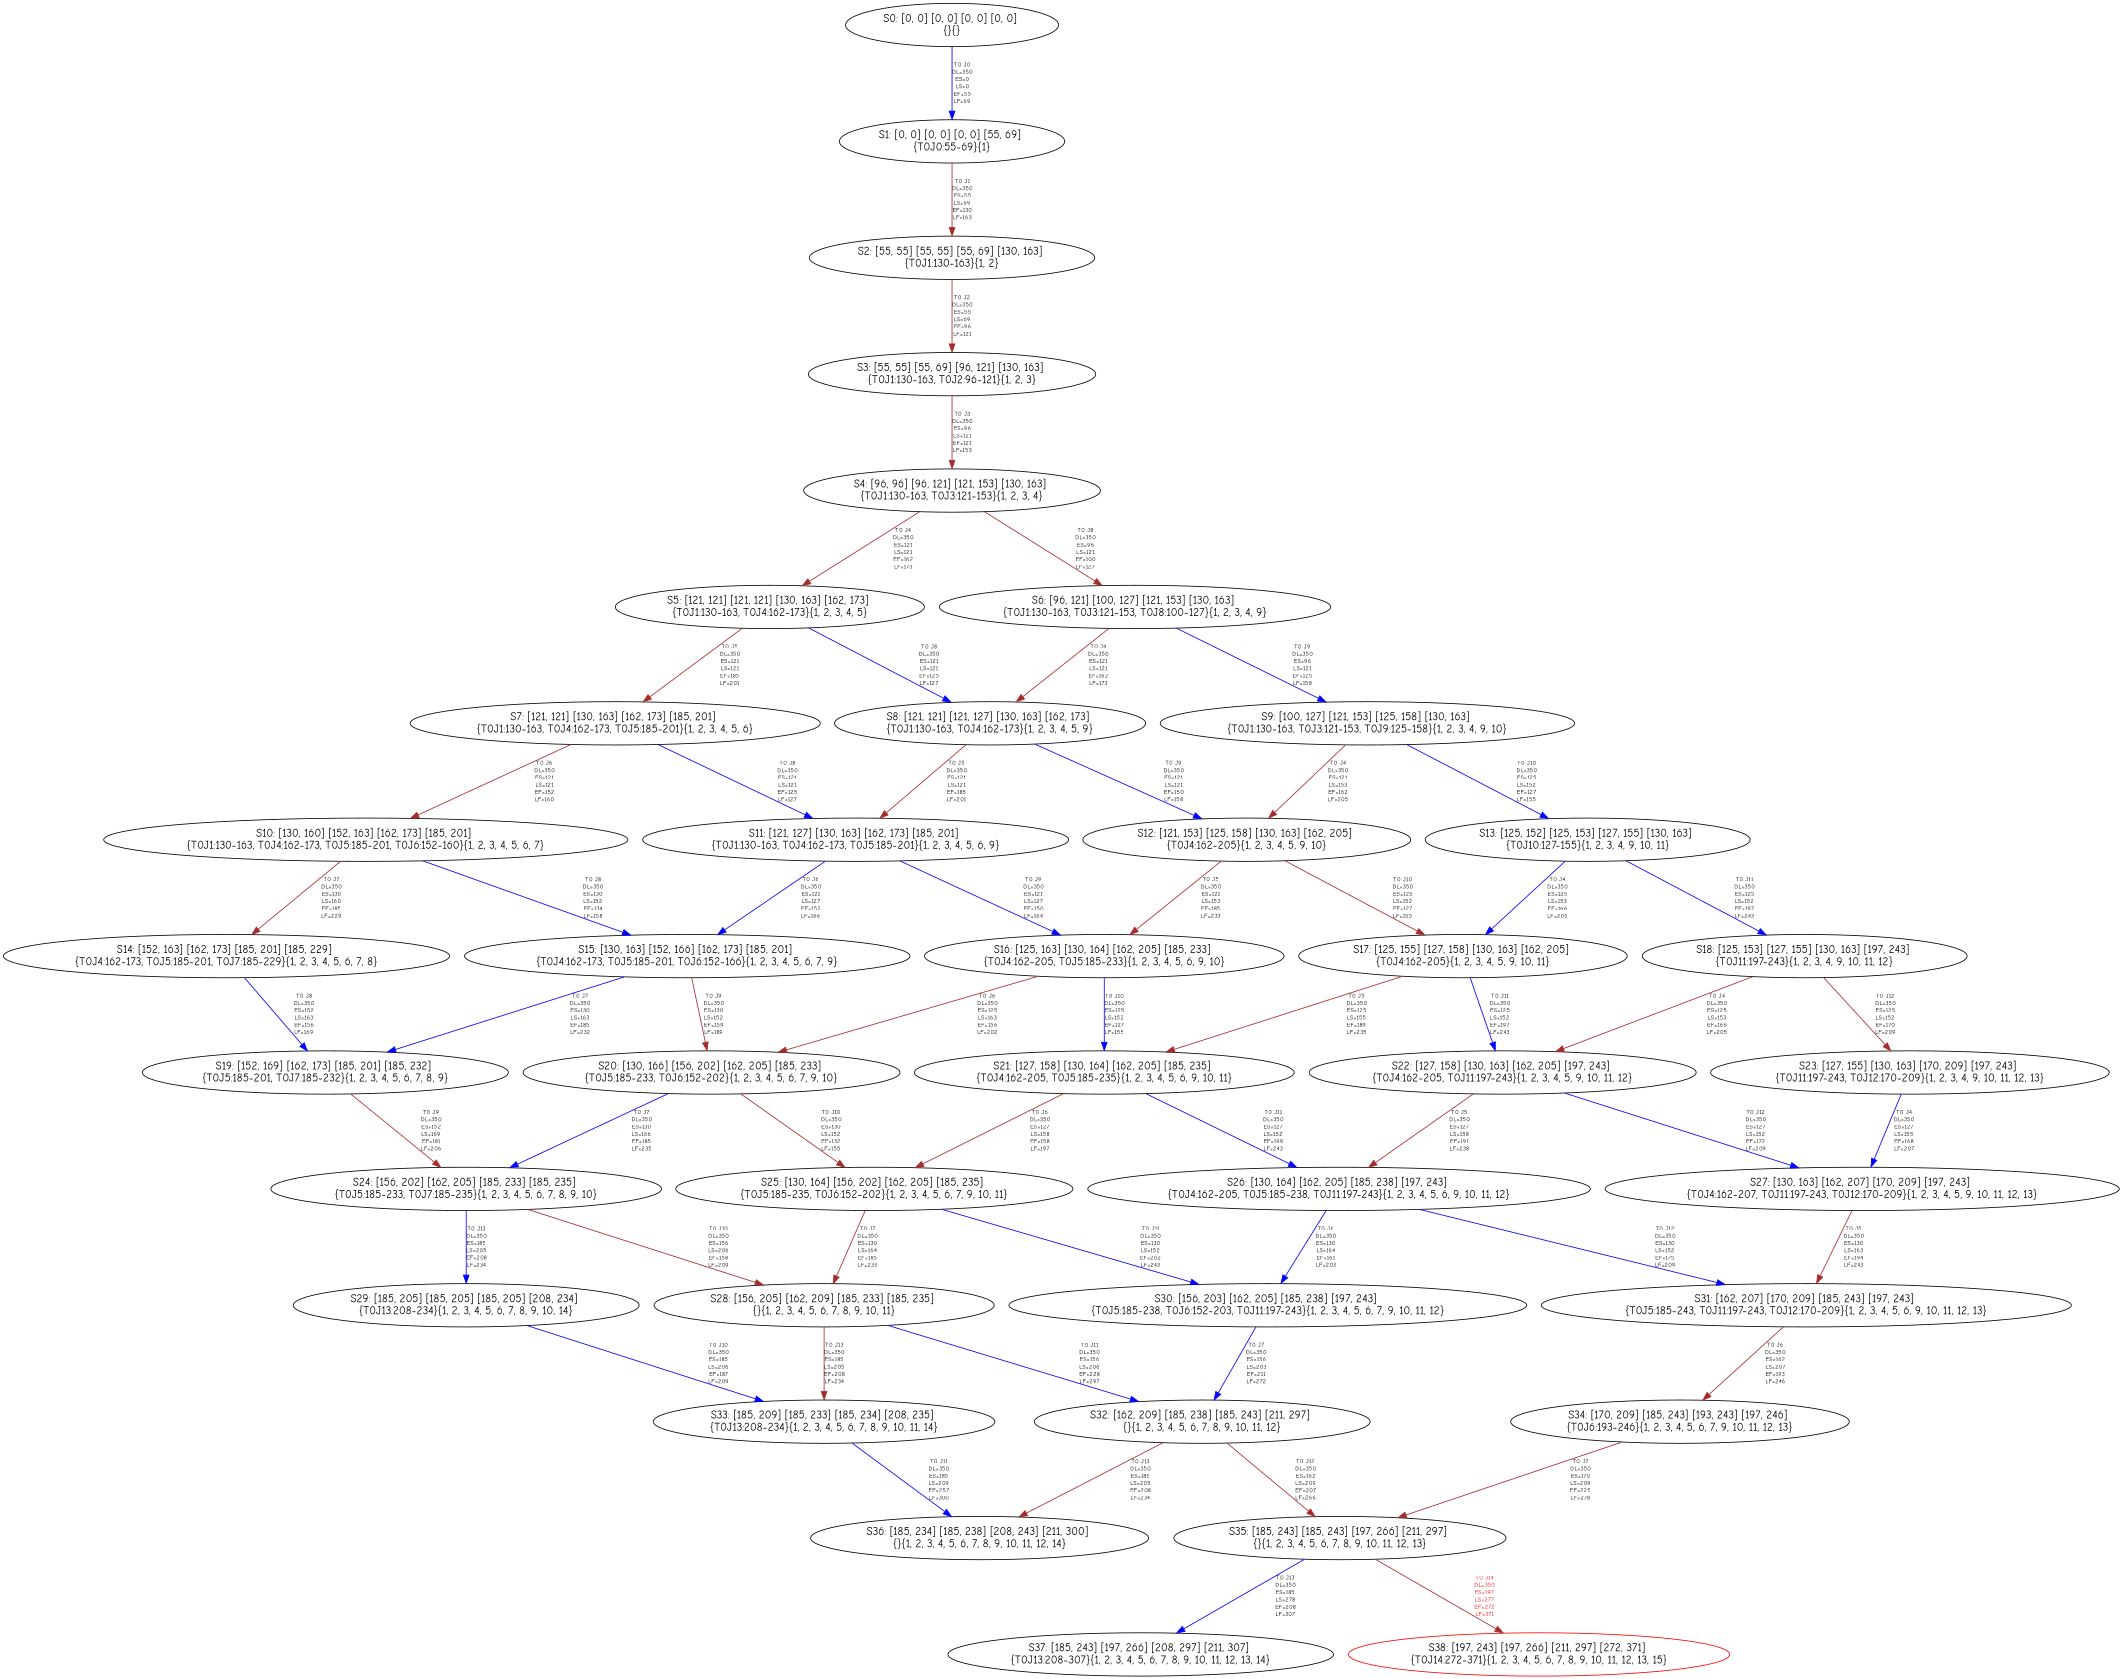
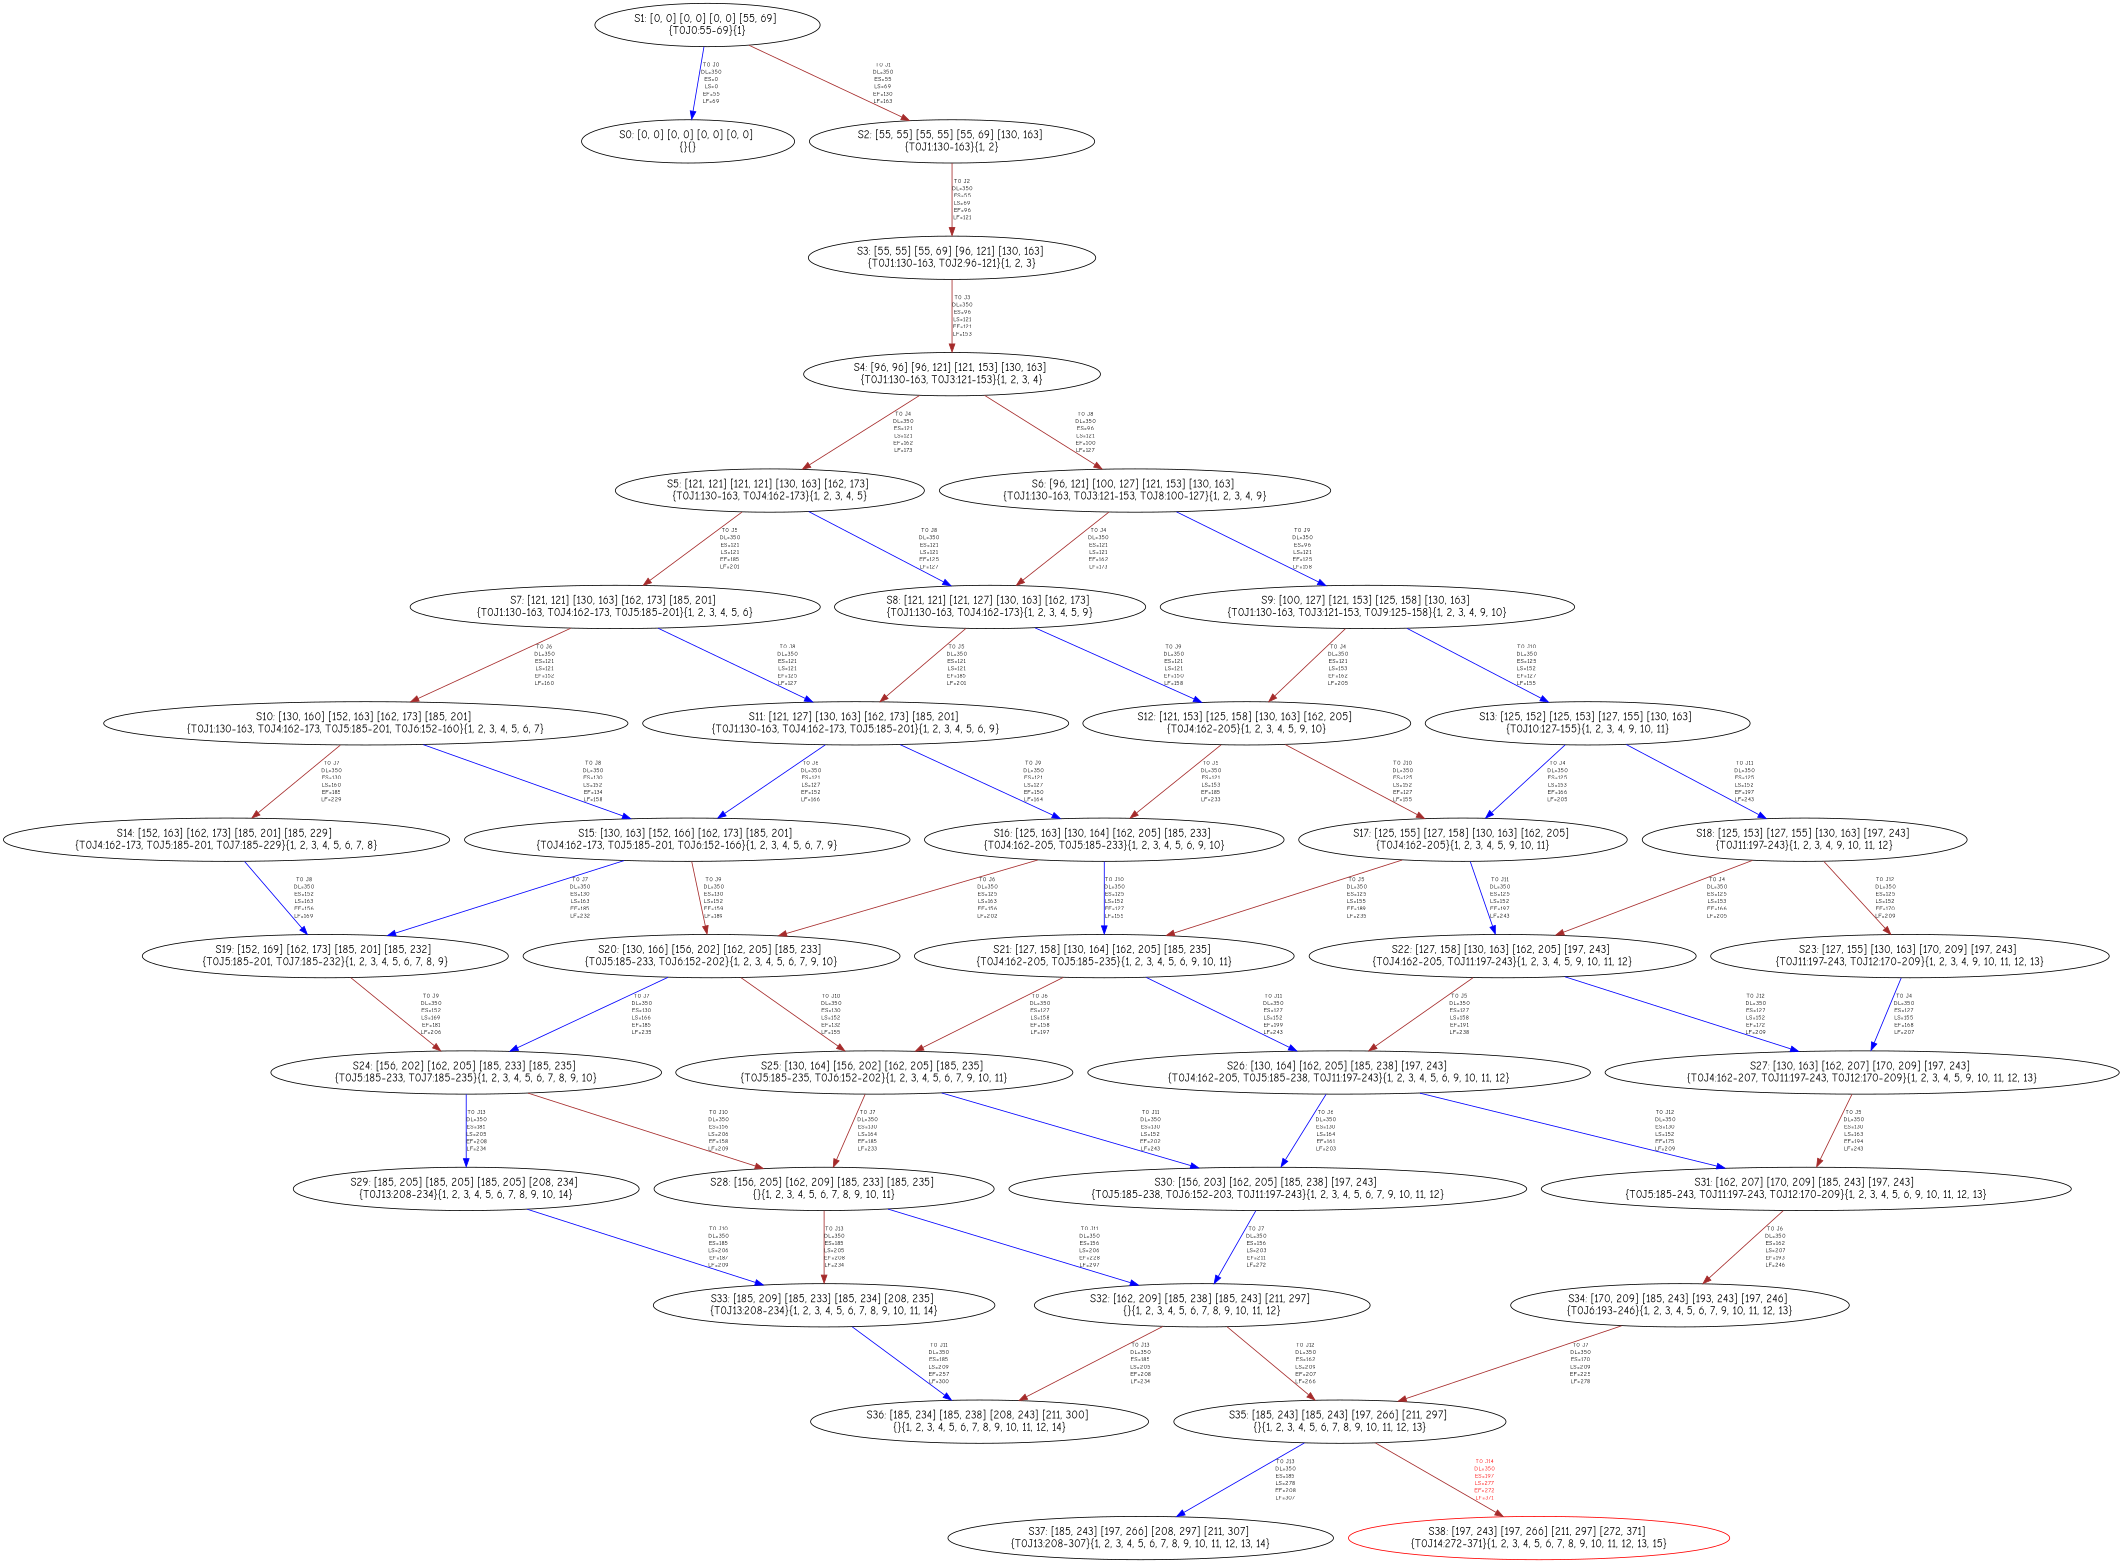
edge "S0: [0, 0] [0, 0] [0, 0] [0, 0] {}{}" -> "S1: [0, 0] [0, 0] [0, 0] [55, 69] {T0J0:55-69}{1}": reversed
